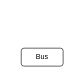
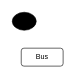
node "id": added
